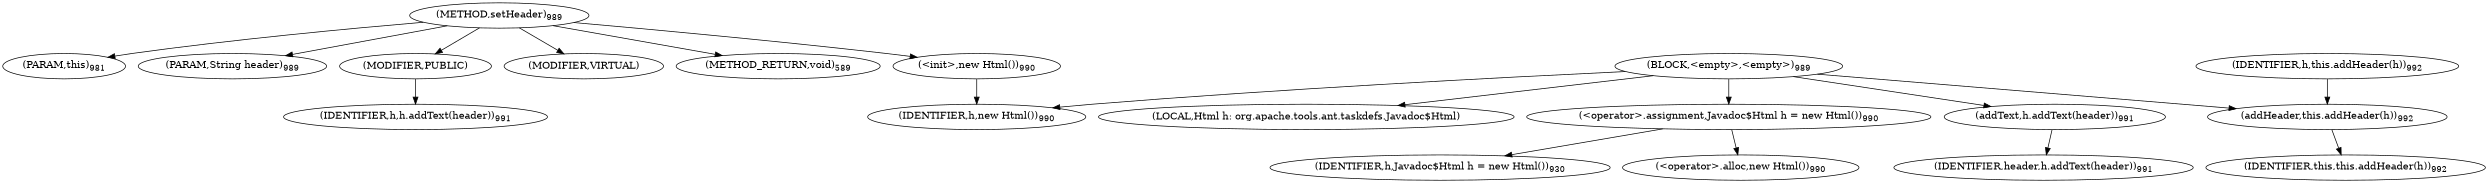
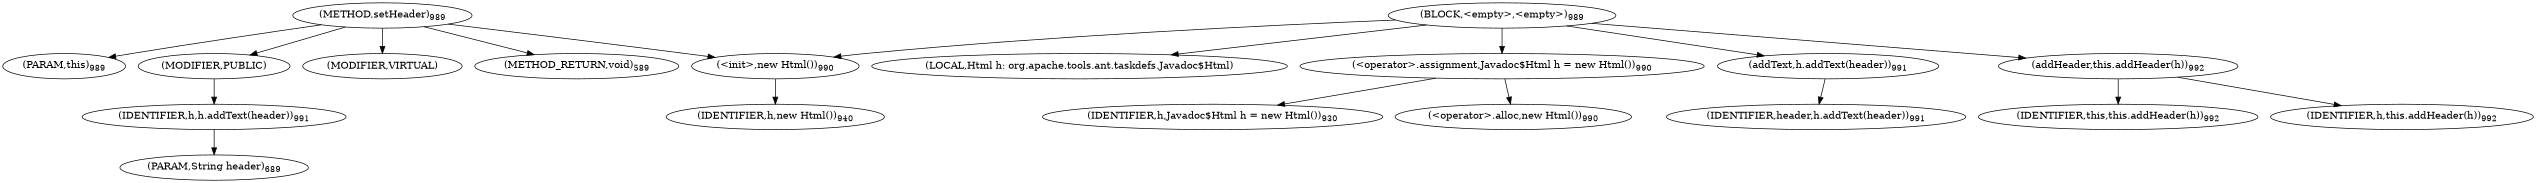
edge "(METHOD,setHeader)" -> "(PARAM,String header)": now "(IDENTIFIER,h,h.addText(header))" -> "(PARAM,String header)"
node "(PARAM,this)": text "981" -> "989"
node "(PARAM,String header)": text "989" -> "689"
edge "(BLOCK,<empty>,<empty>)" -> "(IDENTIFIER,h,new Html())": now "(BLOCK,<empty>,<empty>)" -> "(<init>,new Html())"
edge "(IDENTIFIER,h,this.addHeader(h))" -> "(addHeader,this.addHeader(h))": reversed
node "(IDENTIFIER,h,new Html())": text "990" -> "940"
